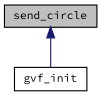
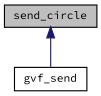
node "gvf_init": label "gvf_init" -> "gvf_send"
